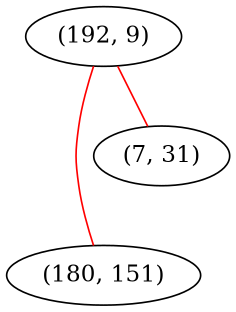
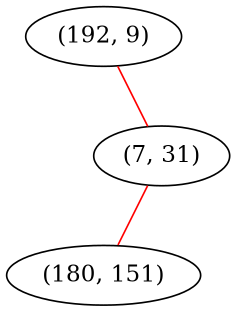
edge "(192, 9)" -- "(180, 151)": now "(7, 31)" -- "(180, 151)"
